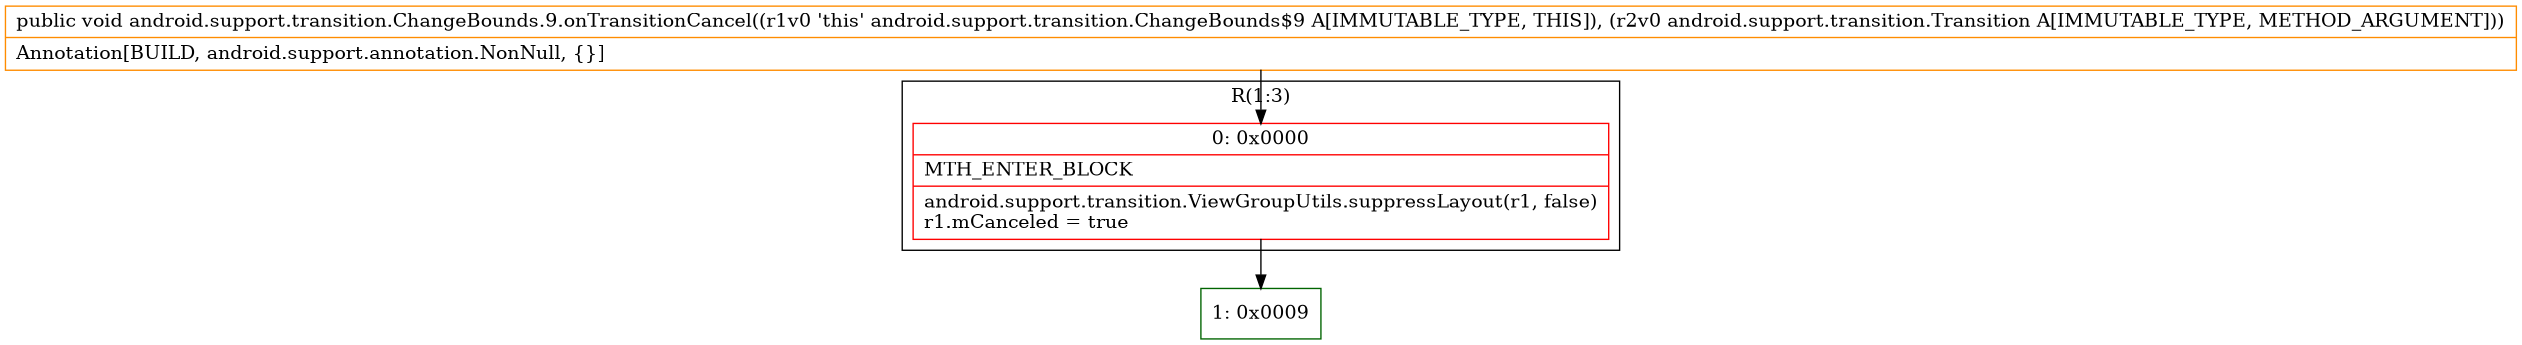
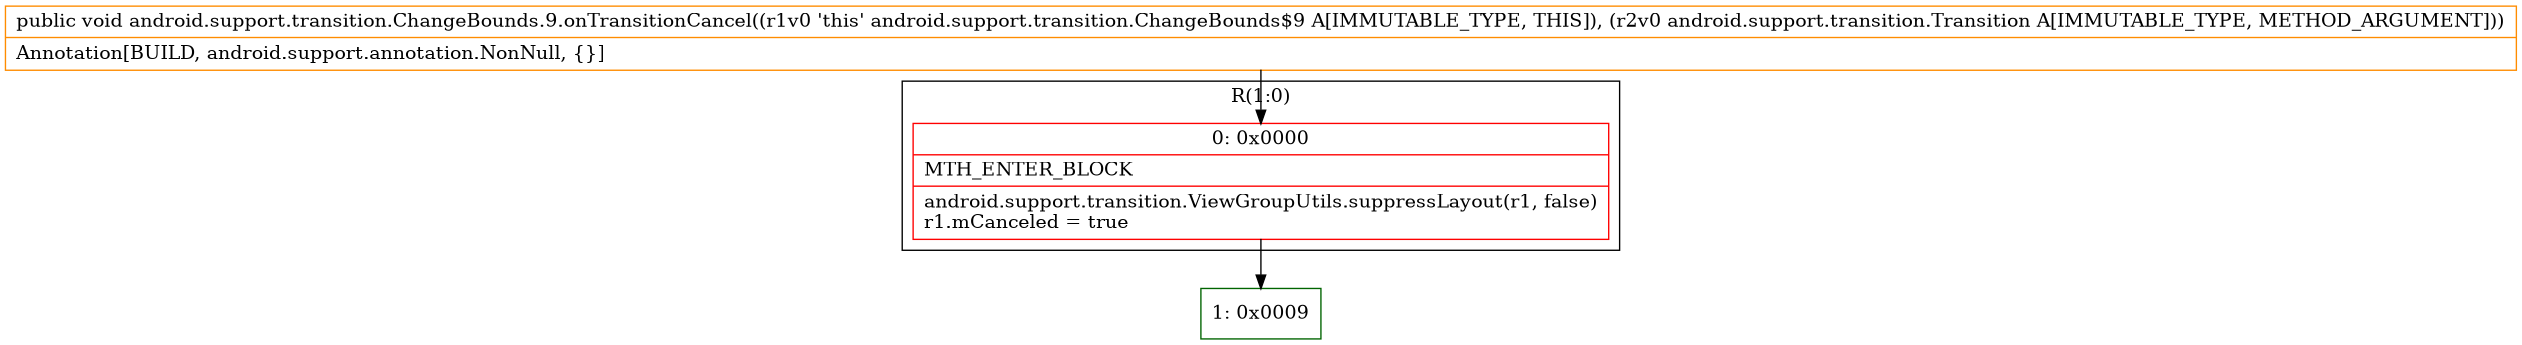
cluster "R(1:3)": label "R(1:3)" -> "R(1:0)"
